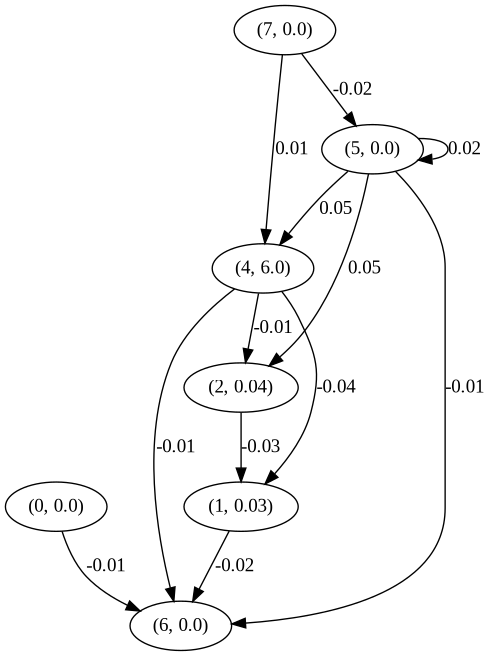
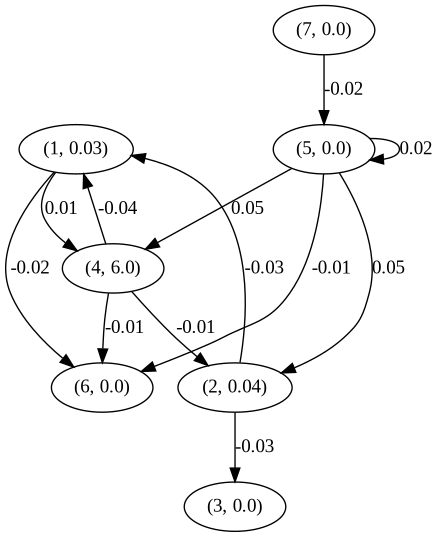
edge "(7, 0.0)" -> "(4, 6.0)": now "(1, 0.03)" -> "(4, 6.0)"
node "(0, 0.0)": removed
node "(3, 0.0)": added
